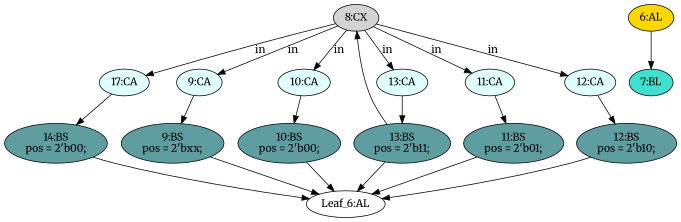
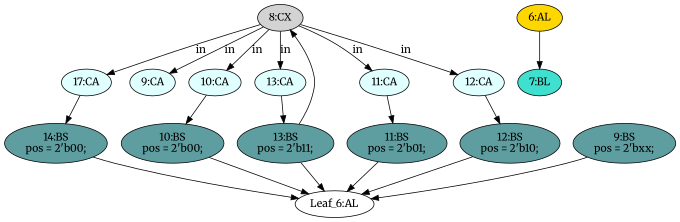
edge "9:CA" -> "9:BS pos = 2'bxx;": removed
